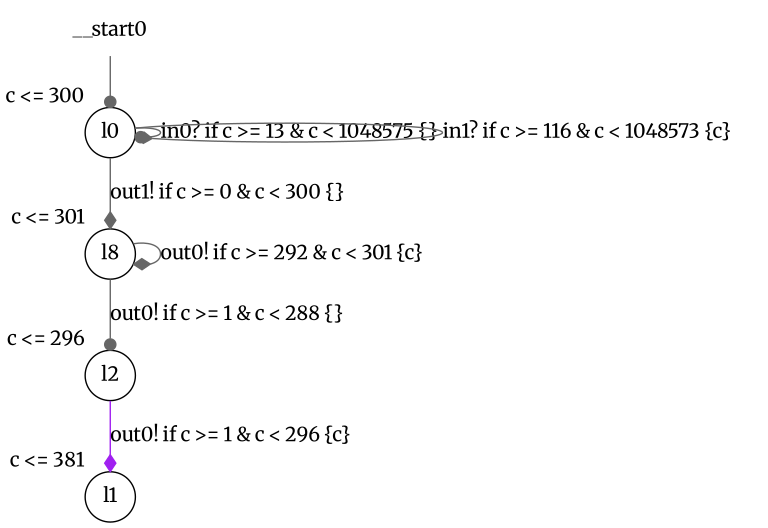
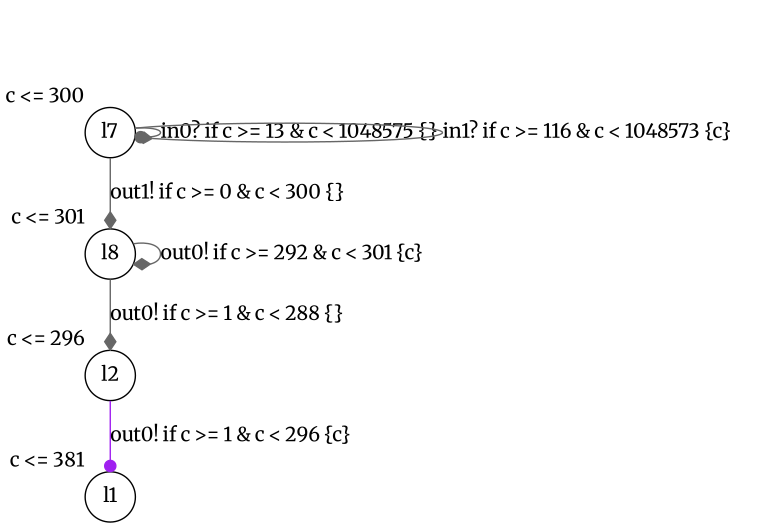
node "__start0": removed
node "l0 c <= 300": label "l0 c <= 300" -> "l7 c <= 300"
edge "l8 c <= 301" -> "l2 c <= 296": arrowhead dot -> diamond
edge "l2 c <= 296" -> "l1 c <= 381": arrowhead diamond -> dot
